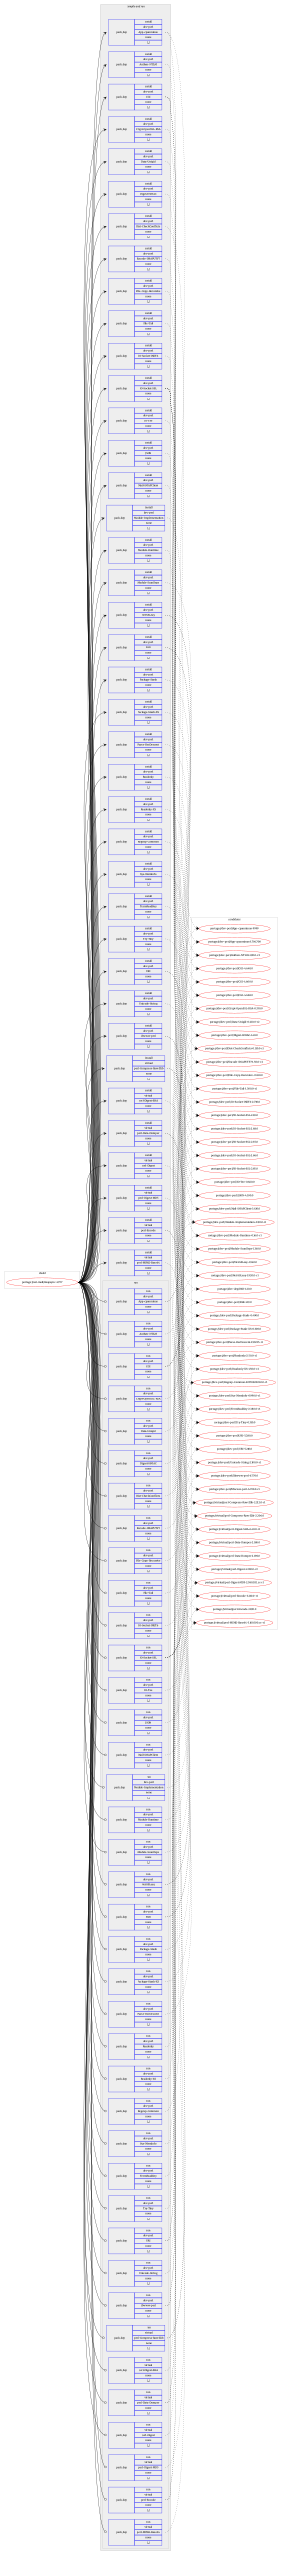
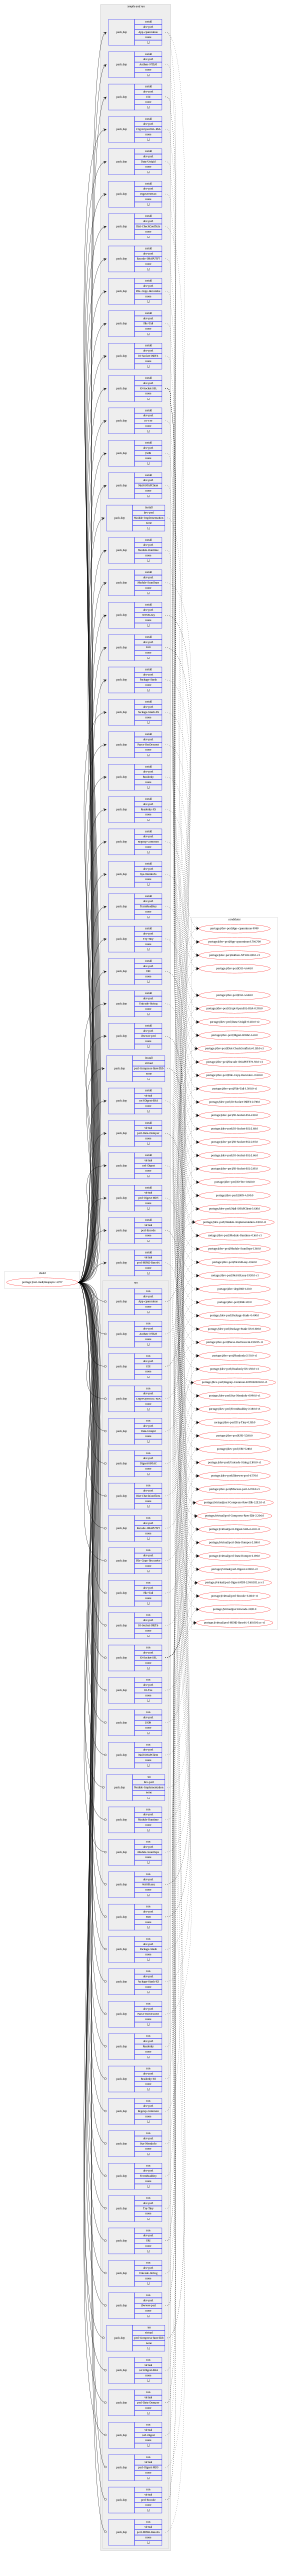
node "portage://dev-perl/CGI-4.600.0": removed
